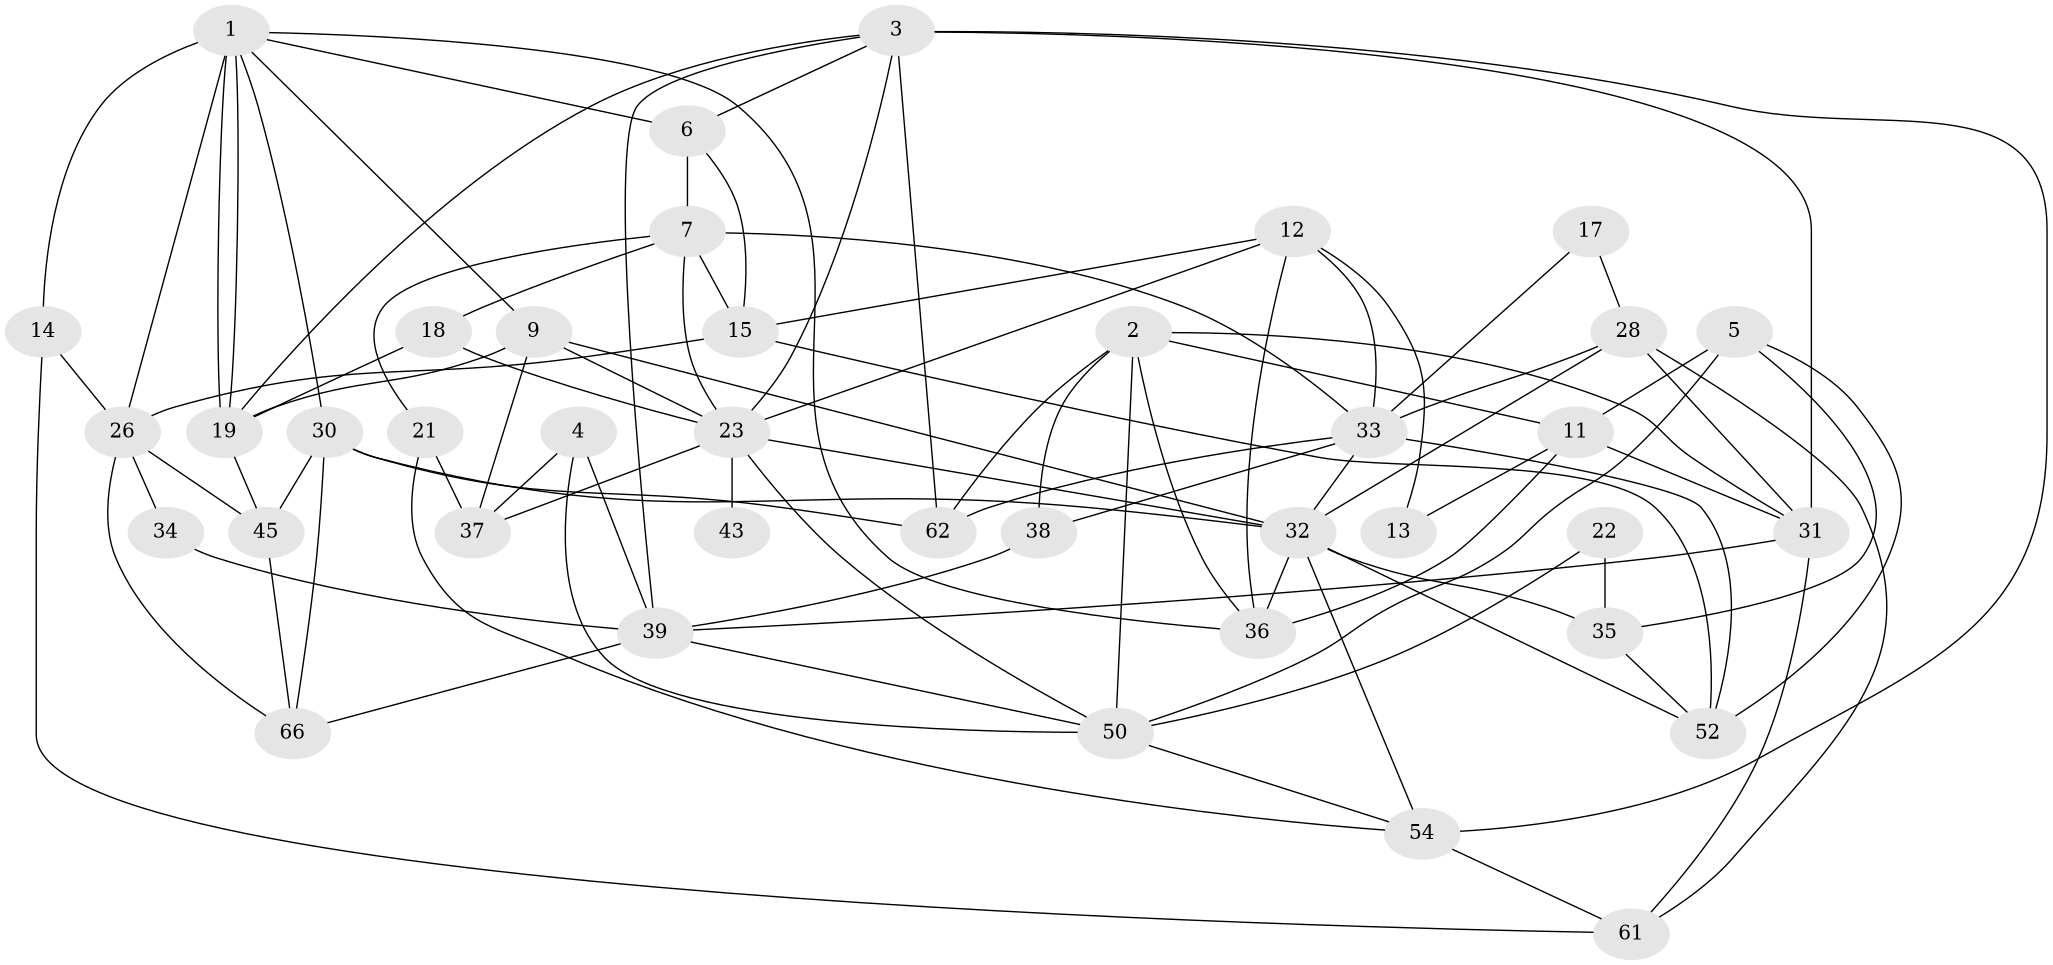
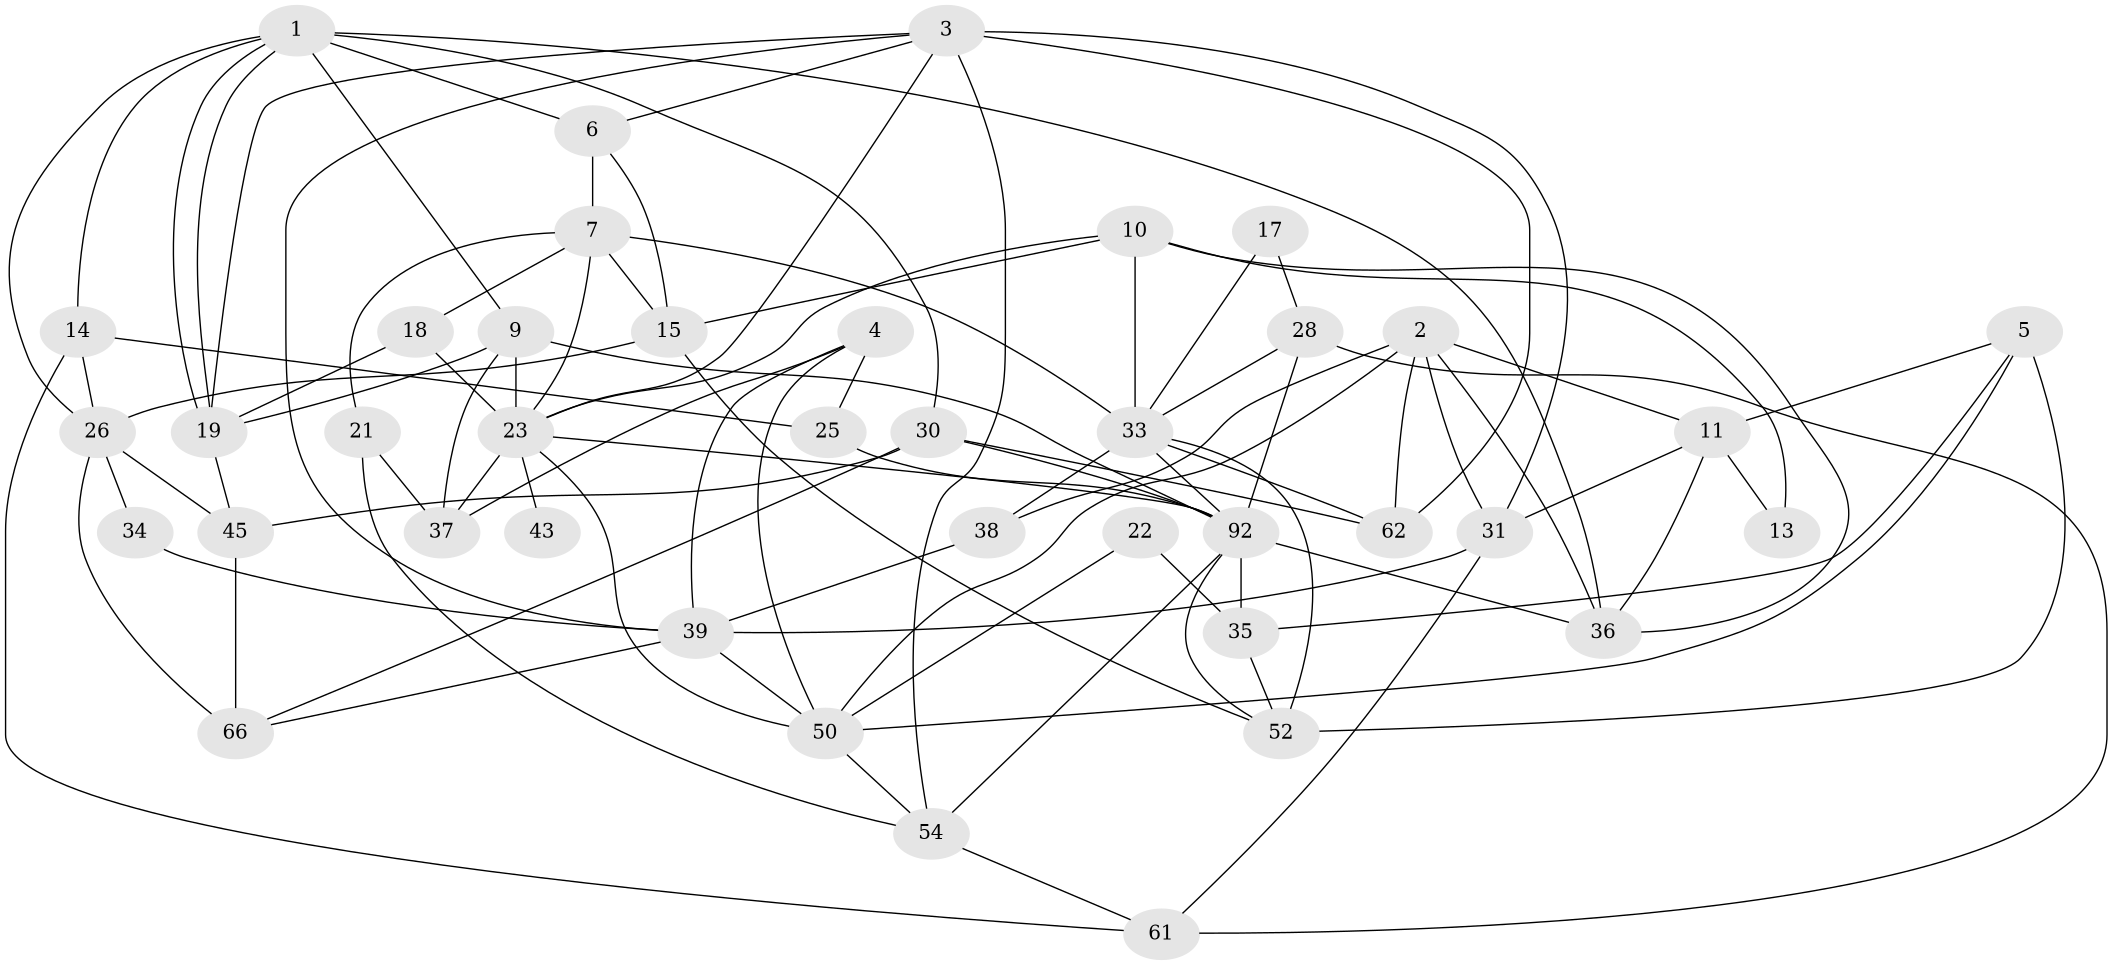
node "12": label "12" -> "10"
node "25": added
edge "28" -- "31": removed
node "32": label "32" -> "92"
